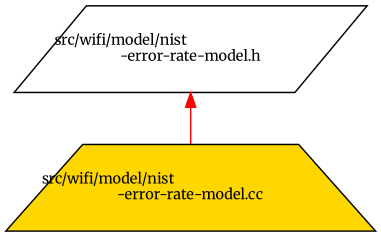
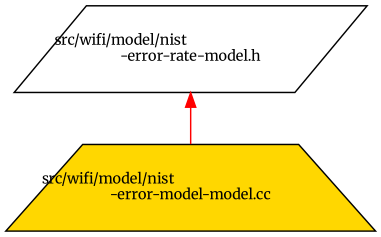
node "src/wifi/model/nist -error-rate-model.cc": label "src/wifi/model/nist -error-rate-model.cc" -> "src/wifi/model/nist -error-model-model.cc"
